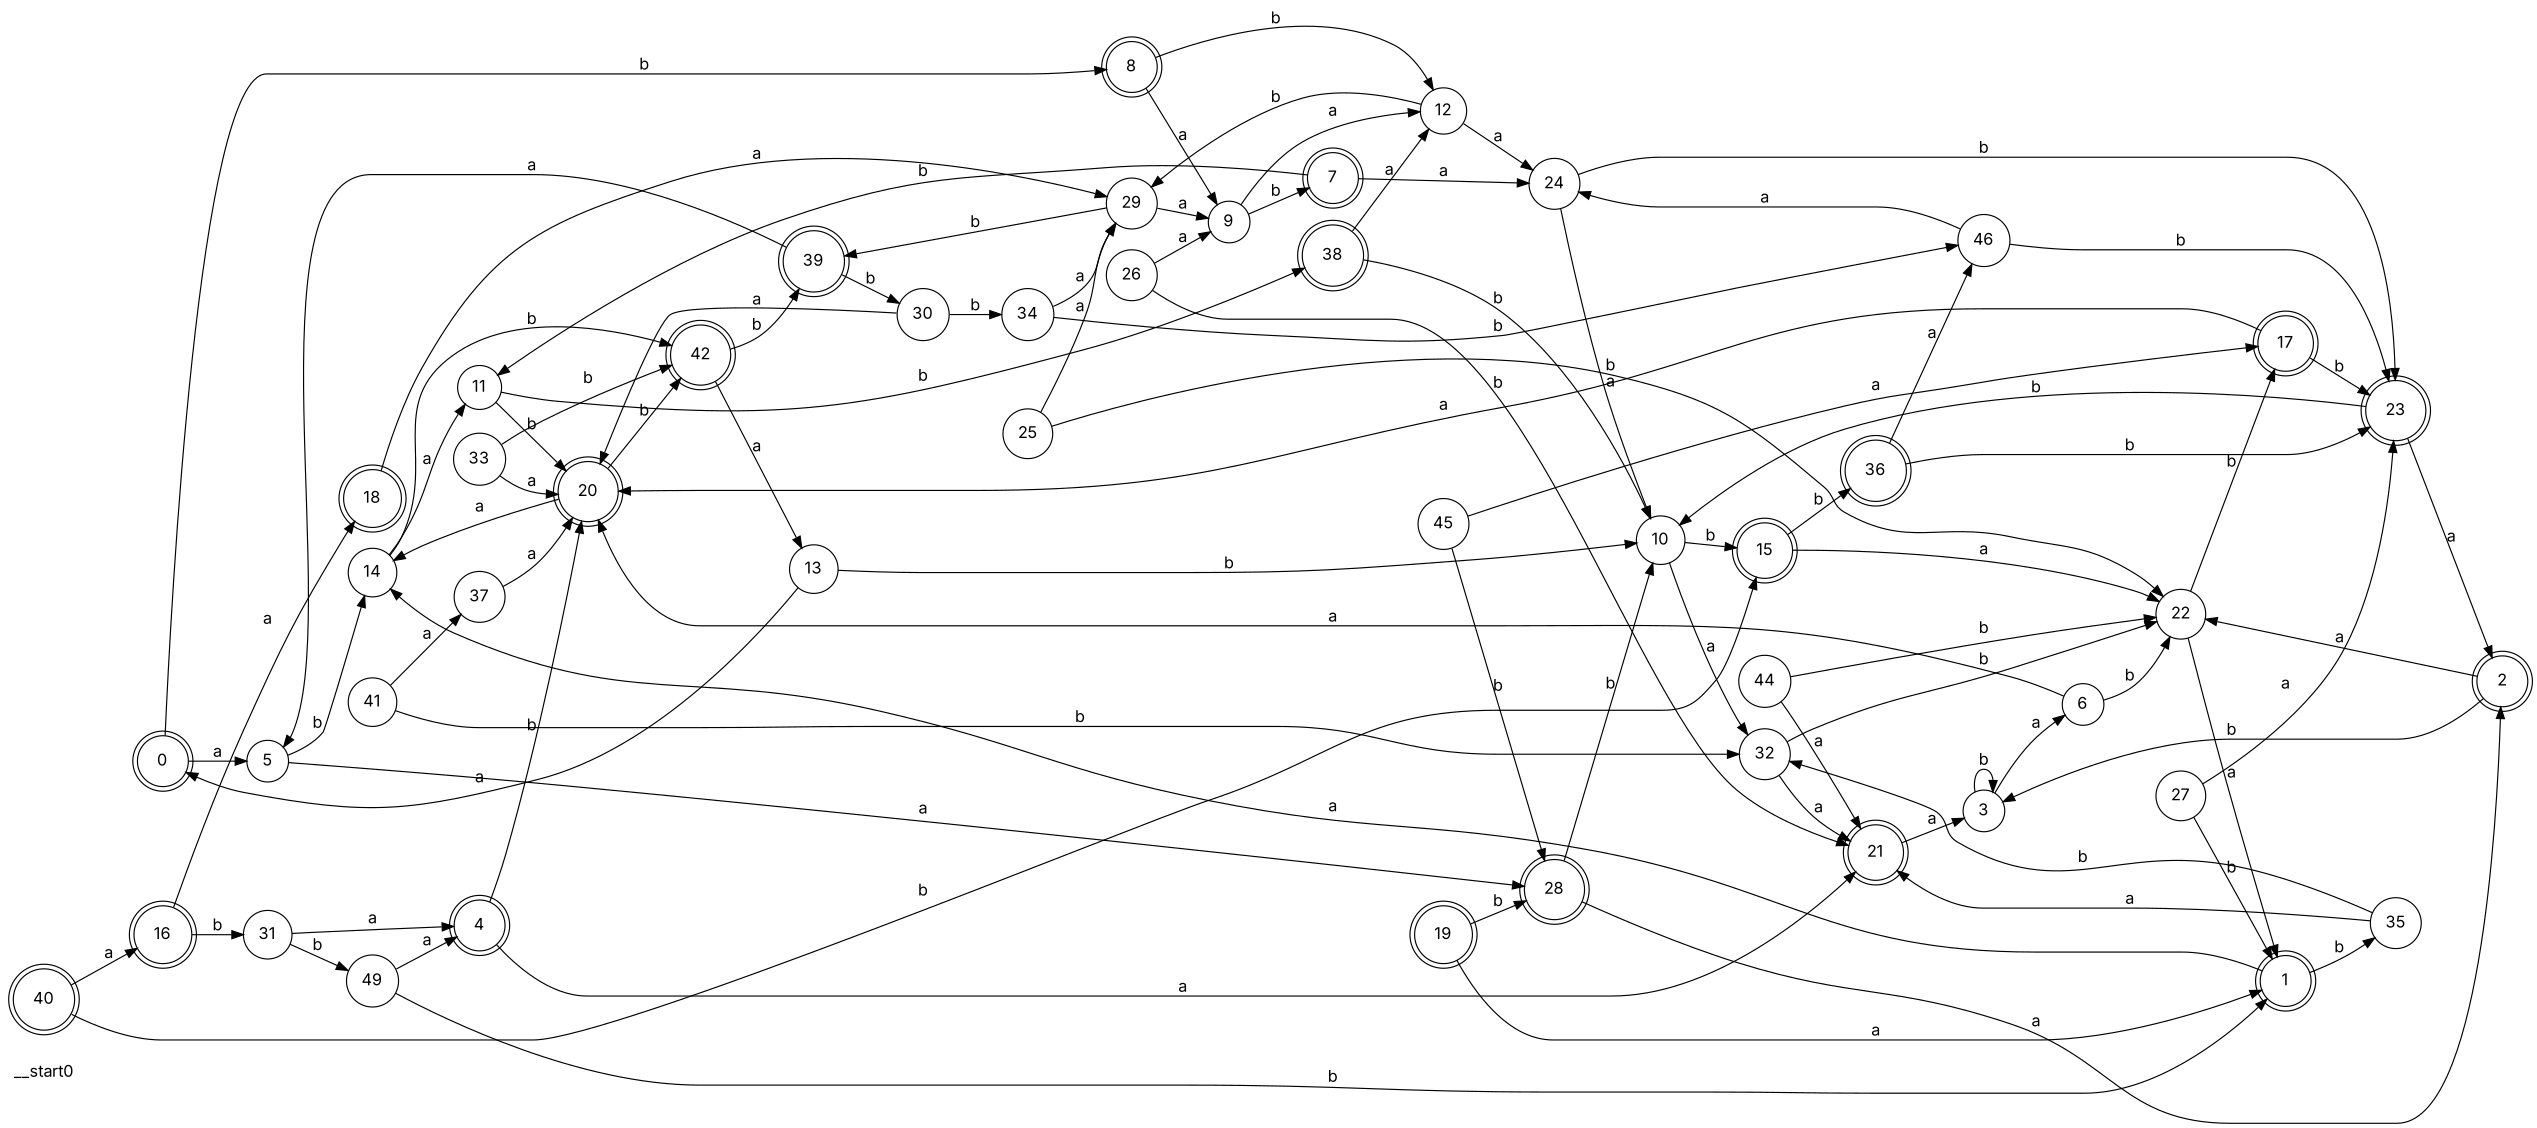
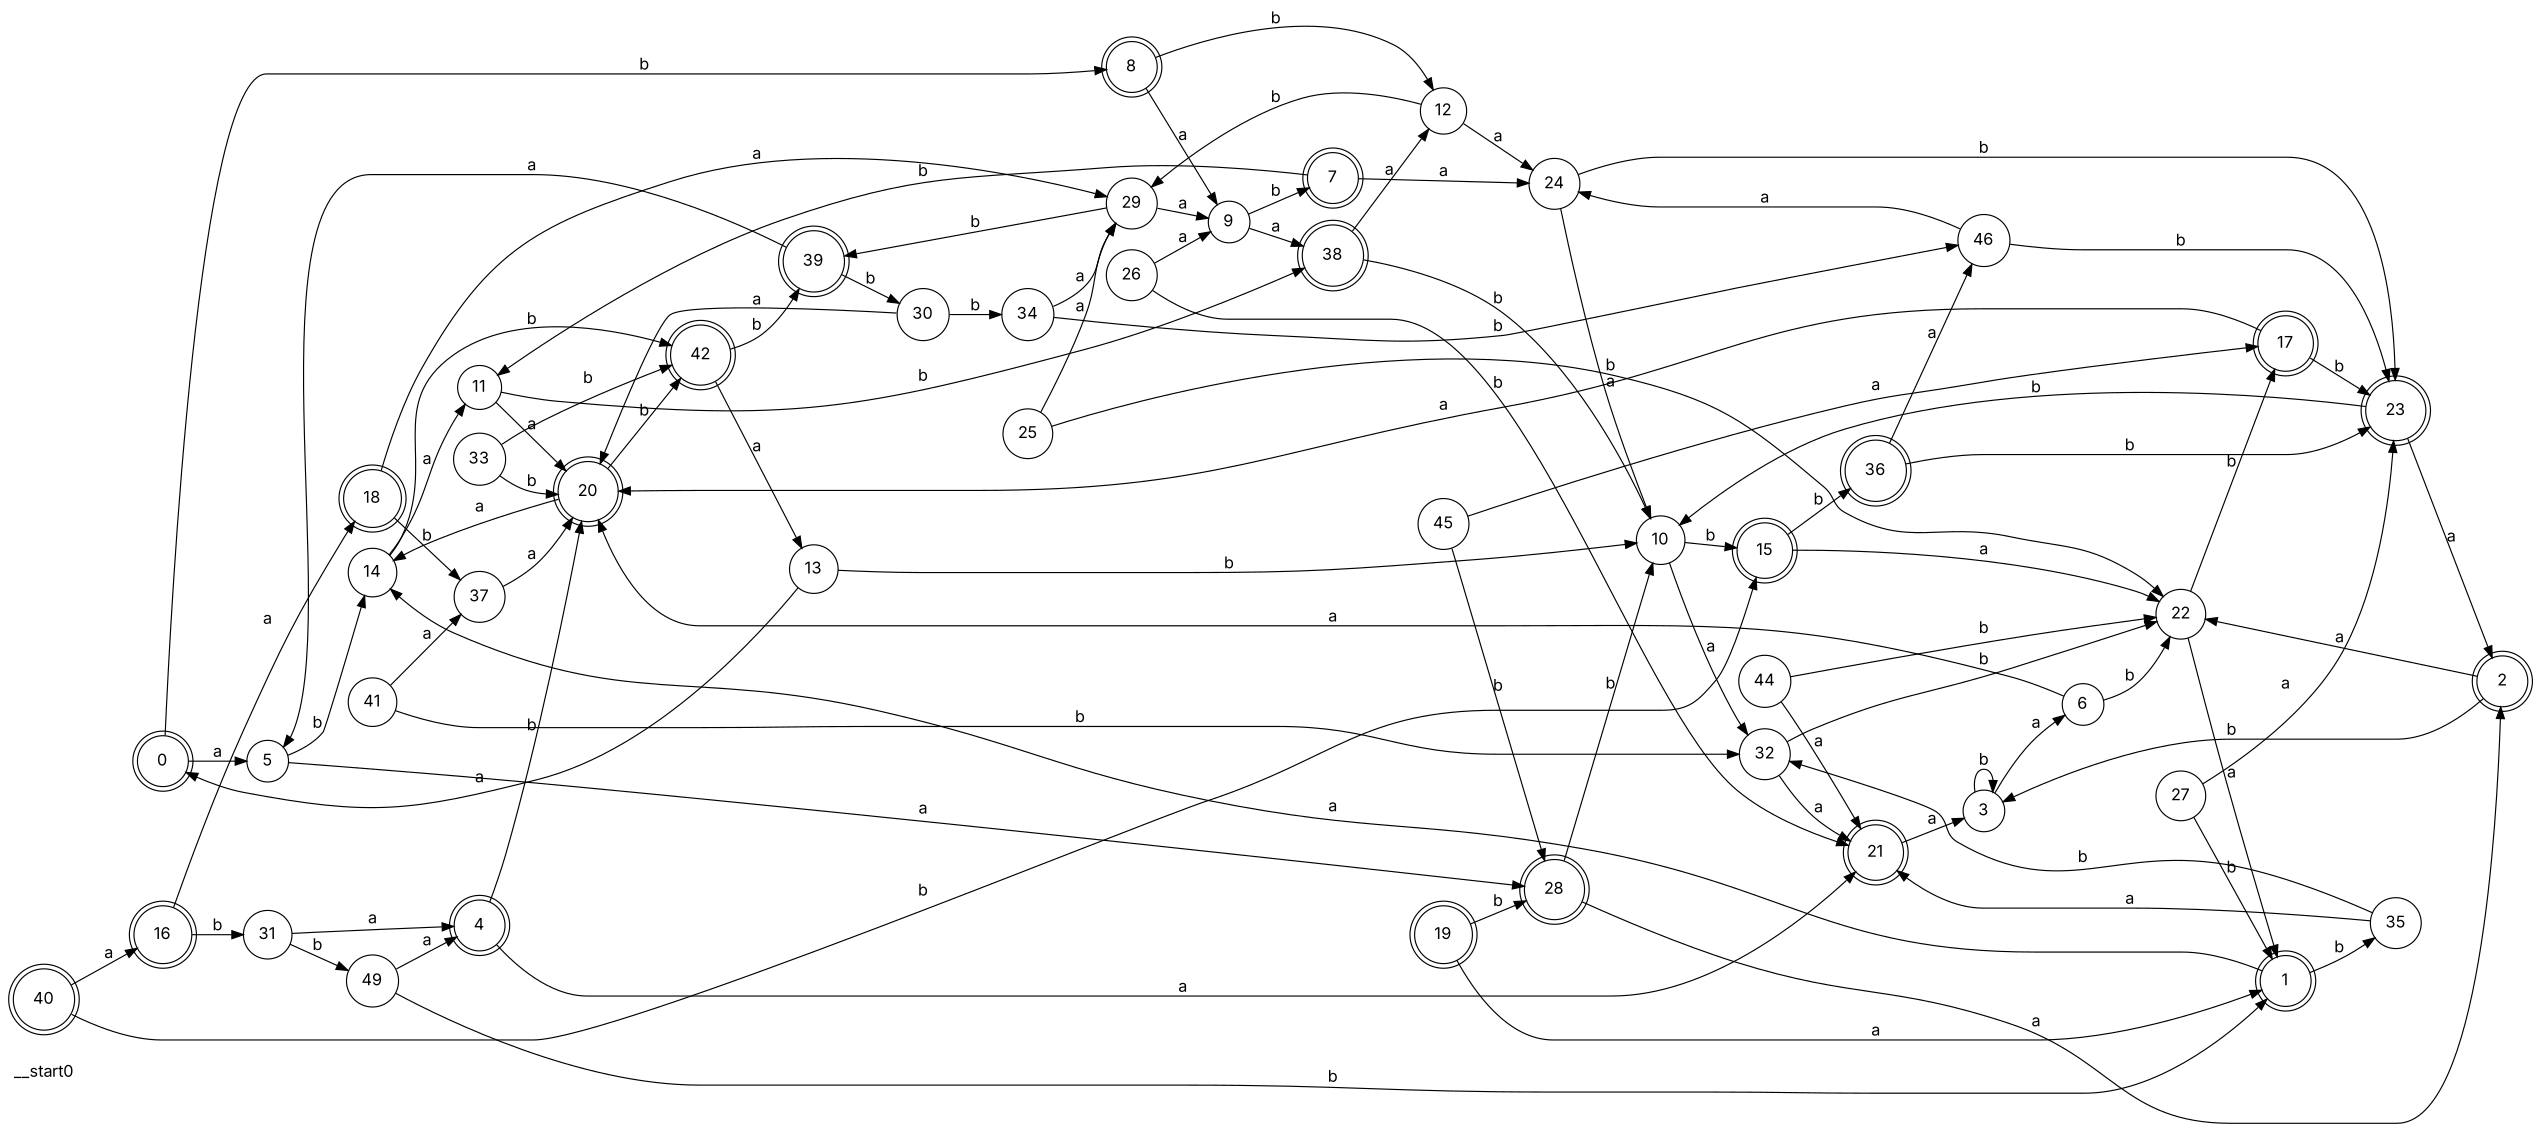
edge "9" -> "12": now "9" -> "38"
edge "11" -> "20": label "b" -> "a"
edge "33" -> "20": label "a" -> "b"
edge "18" -> "37": added, label "b"
